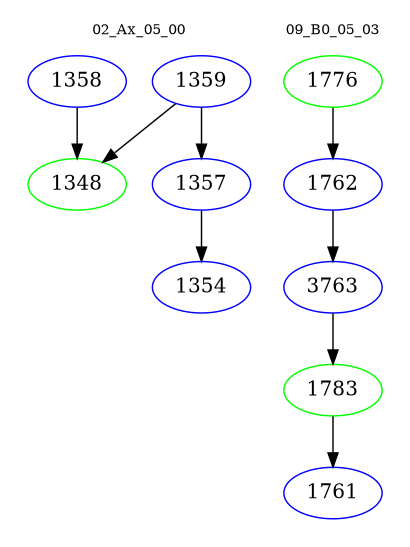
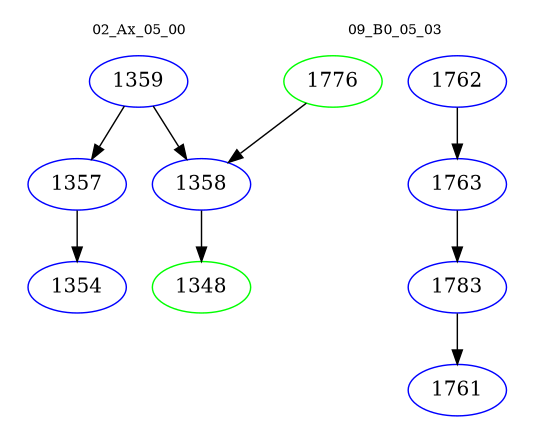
edge "1776" -> "1762": now "1776" -> "1358"
edge "1359" -> "1348": now "1359" -> "1358"
node "3763": label "3763" -> "1763"
node "1783": color green -> blue
